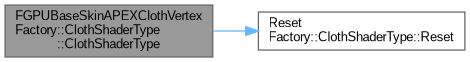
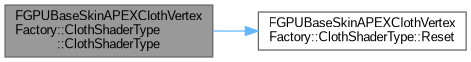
node "Reset Factory::ClothShaderType::Reset": label "Reset Factory::ClothShaderType::Reset" -> "FGPUBaseSkinAPEXClothVertex Factory::ClothShaderType::Reset"
